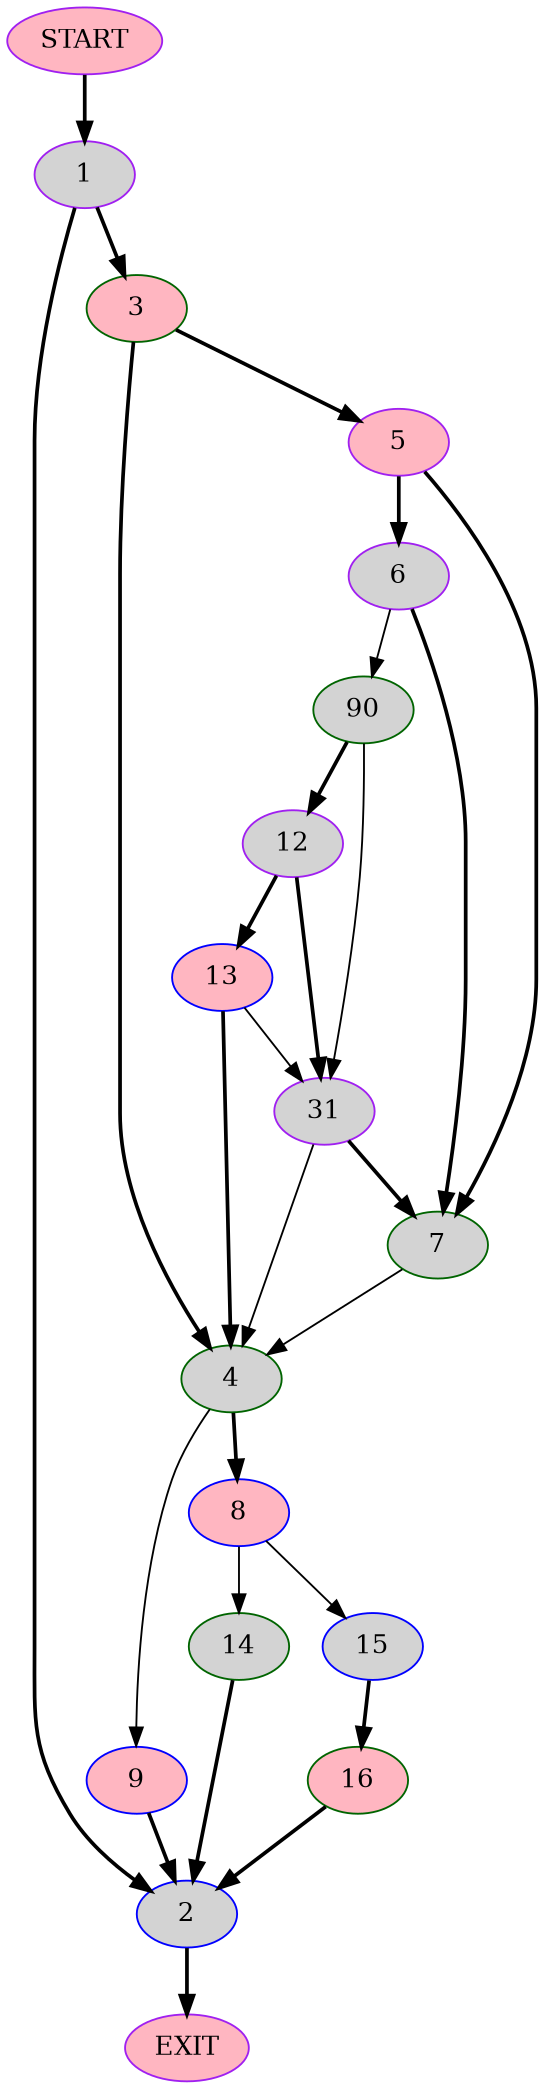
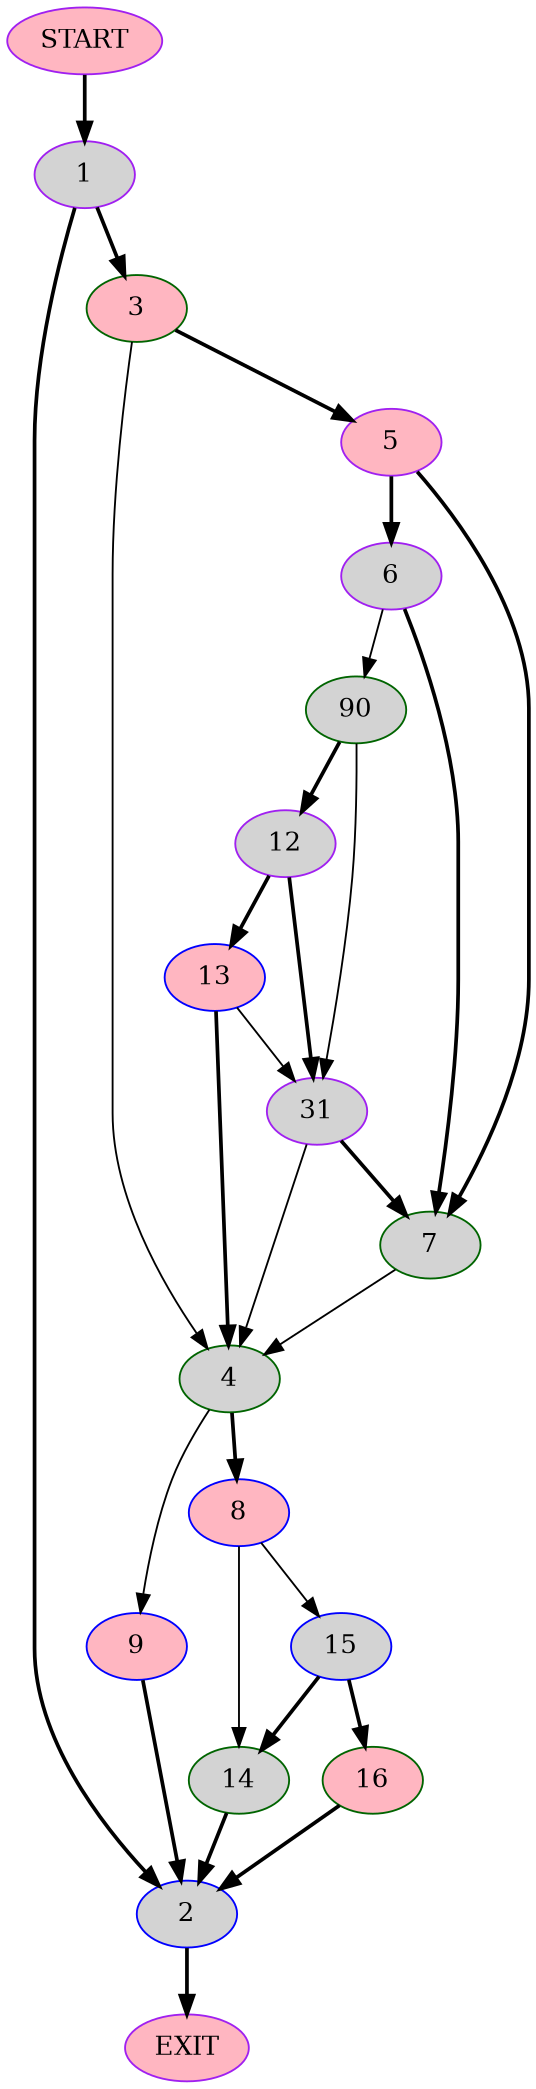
edge "3" -> "4": style bold -> solid
edge "15" -> "14": added
